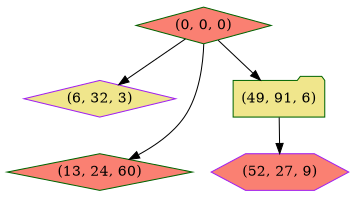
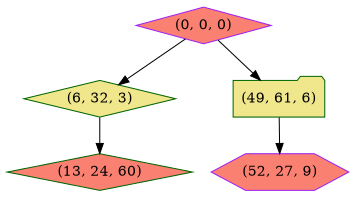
node "(0, 0, 0)": color darkgreen -> purple
node "(6, 32, 3)": color purple -> darkgreen
node "(49, 91, 6)": label "(49, 91, 6)" -> "(49, 61, 6)"
edge "(0, 0, 0)" -> "(13, 24, 60)": now "(6, 32, 3)" -> "(13, 24, 60)"
